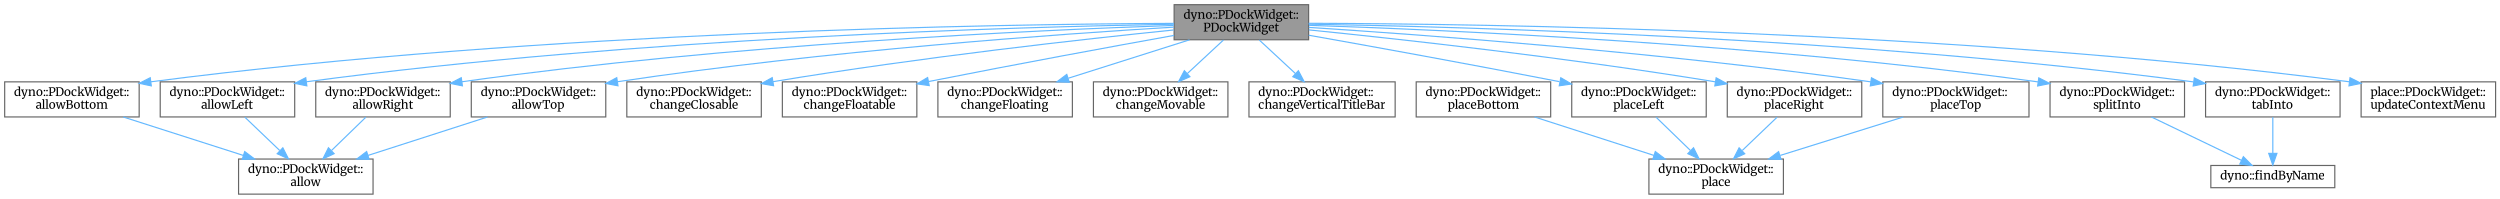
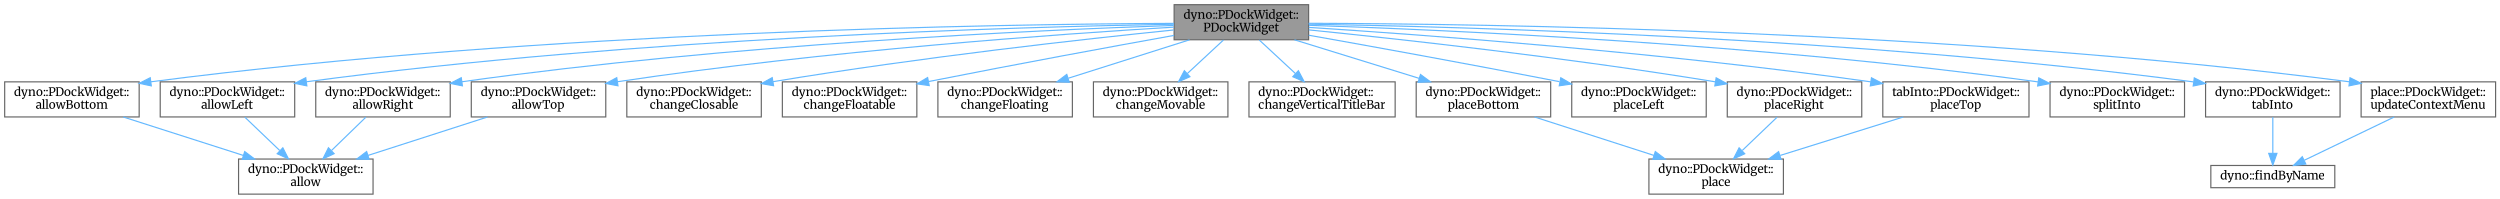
edge "dyno::PDockWidget:: PDockWidget" -> "dyno::PDockWidget:: placeBottom": added
node "dyno::PDockWidget:: placeTop": label "dyno::PDockWidget:: placeTop" -> "tabInto::PDockWidget:: placeTop"
edge "dyno::PDockWidget:: placeLeft" -> "dyno::PDockWidget:: place": removed
edge "dyno::PDockWidget:: splitInto" -> "dyno::findByName": now "place::PDockWidget:: updateContextMenu" -> "dyno::findByName"
